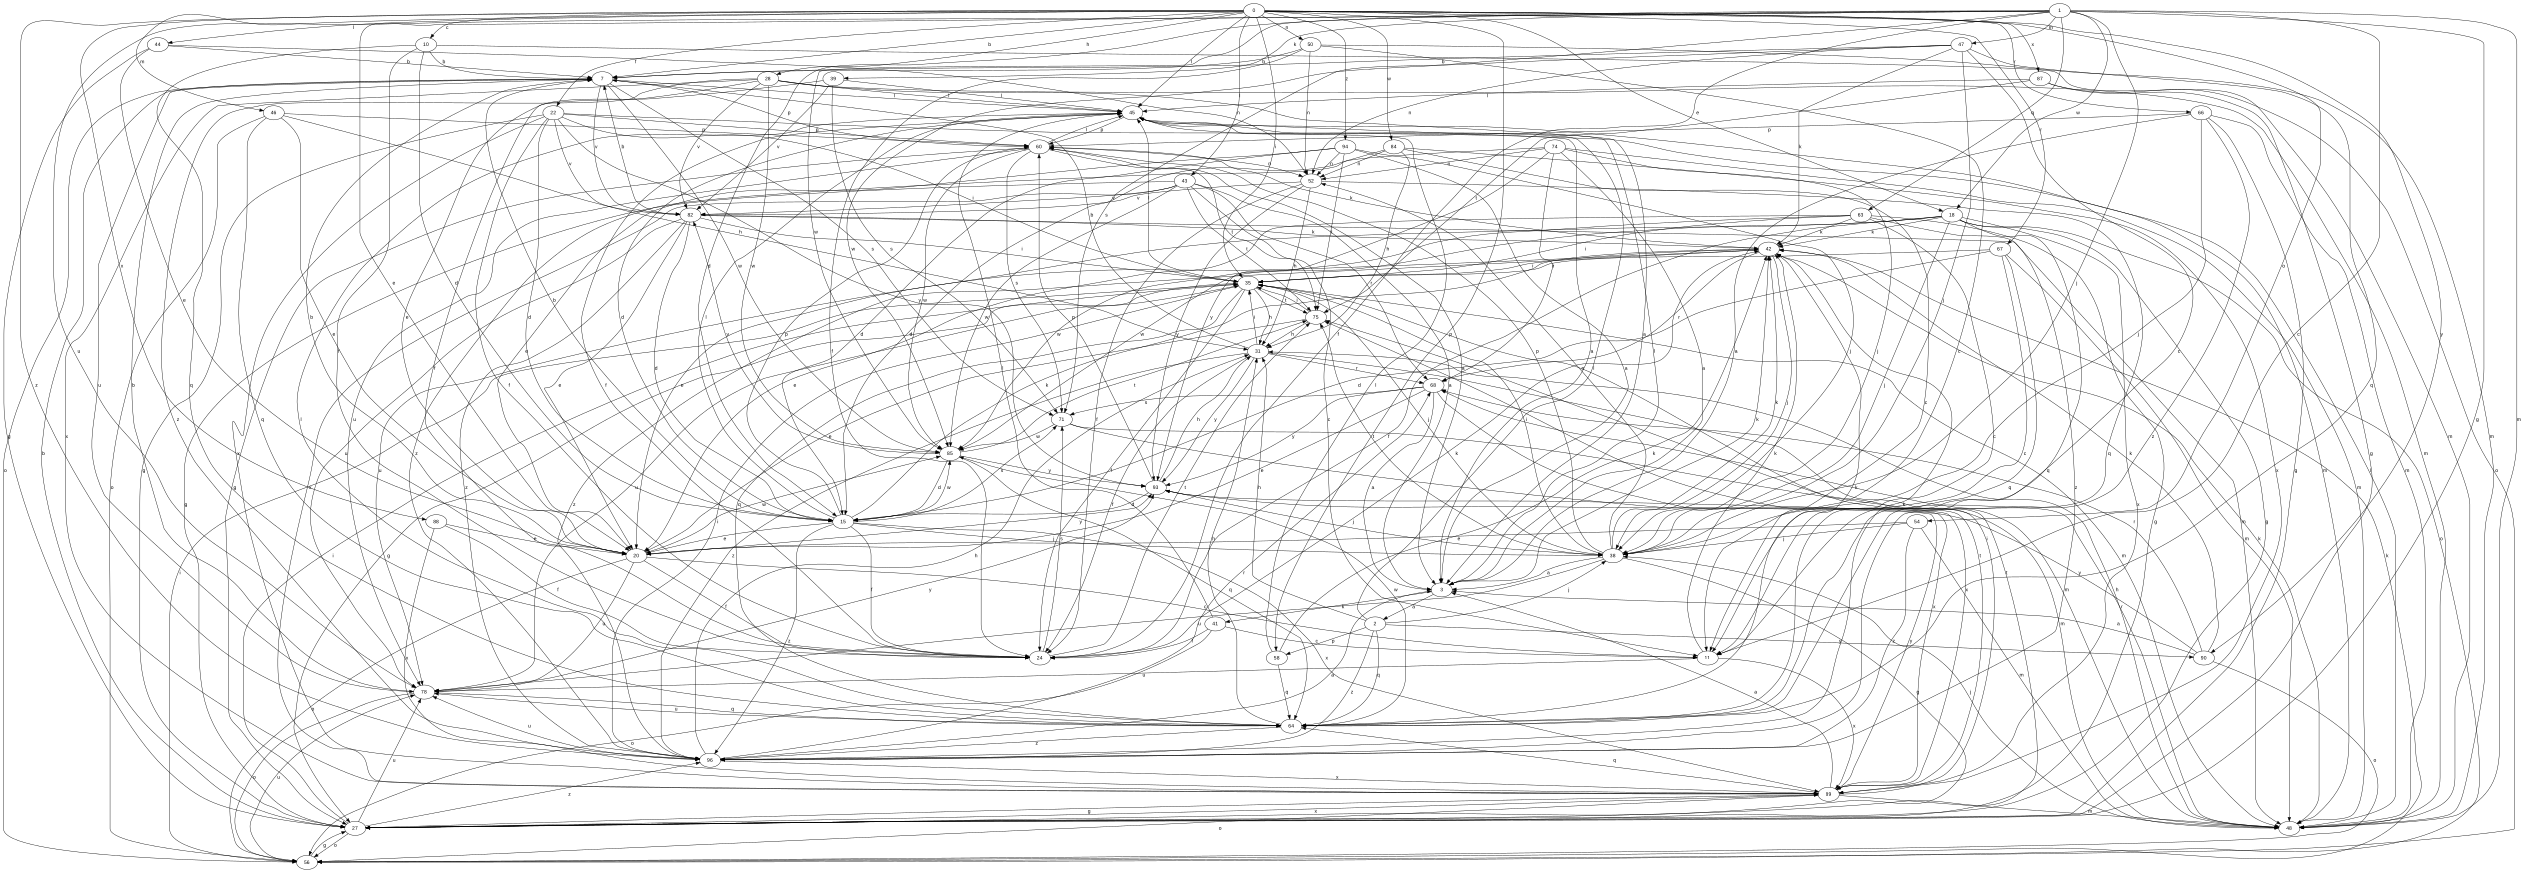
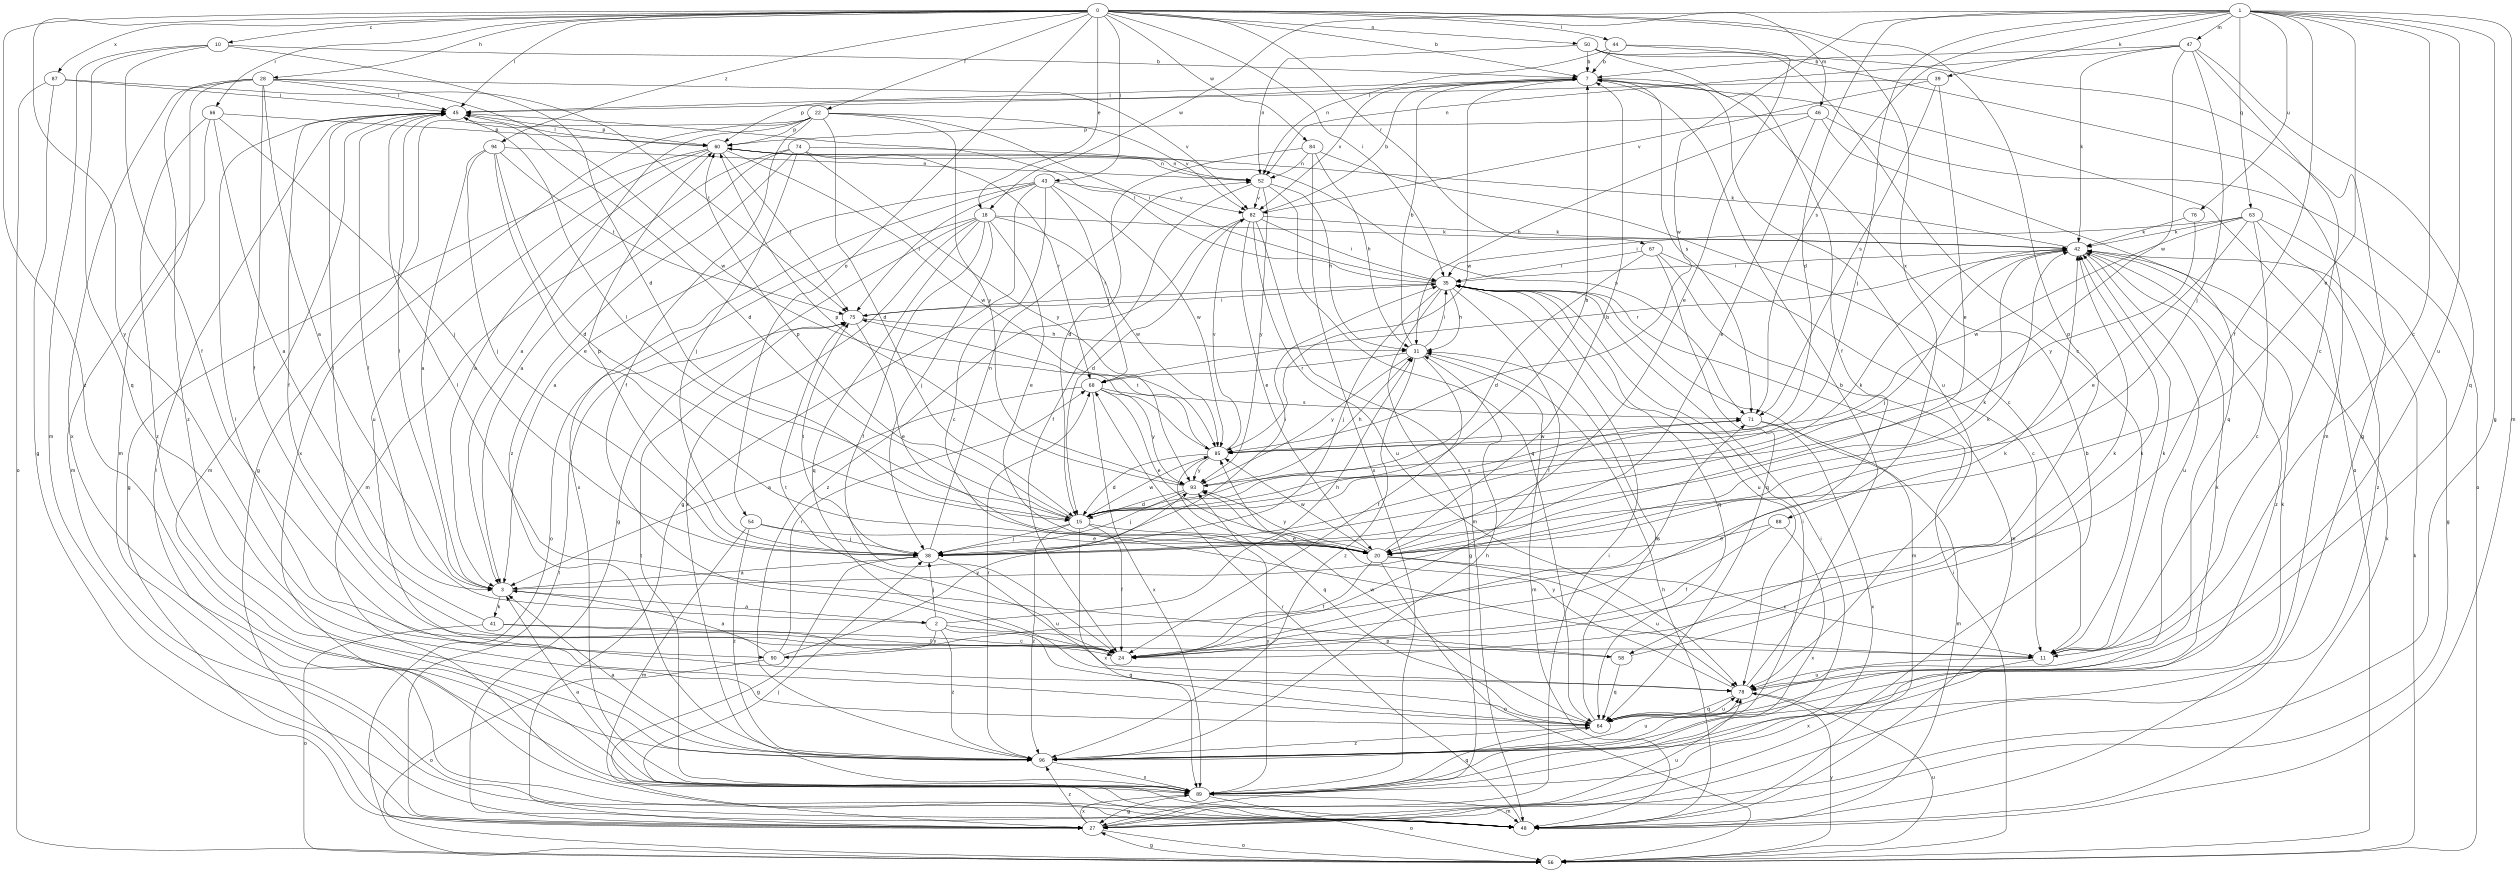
node "76": added
edge "78" -> "56": label "o" -> "y"
edge "66" -> "27": removed, label "g"
